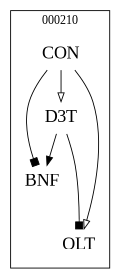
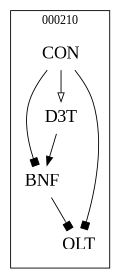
edge "CON" -> "OLT": arrowhead onormal -> box
edge "D3T" -> "OLT": now "BNF" -> "OLT"
